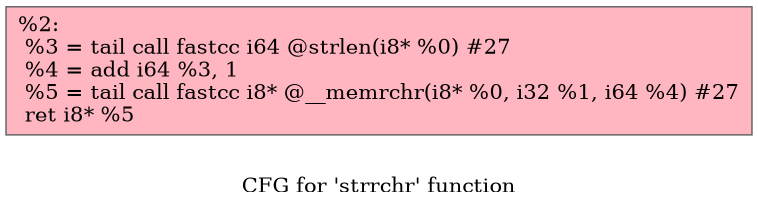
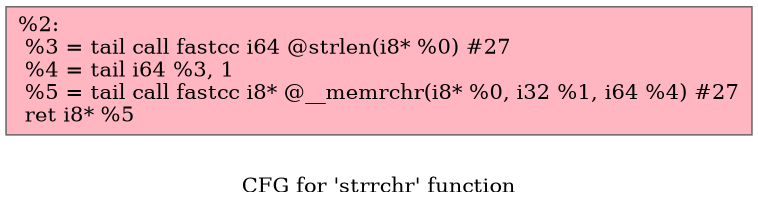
node "%2:": text "%4 = add i64 %3, 1" -> "%4 = tail i64 %3, 1"
